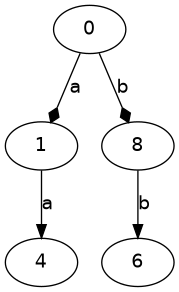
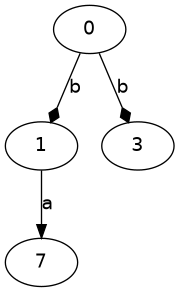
edge "0" -> "1": label "a" -> "b"
node "8": label "8" -> "3"
node "4": label "4" -> "7"
node "6": removed
